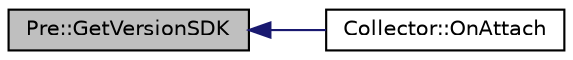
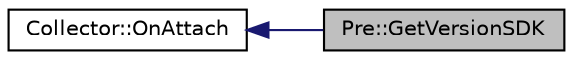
edge "Collector::OnAttach" -> "Pre::GetVersionSDK": reversed
